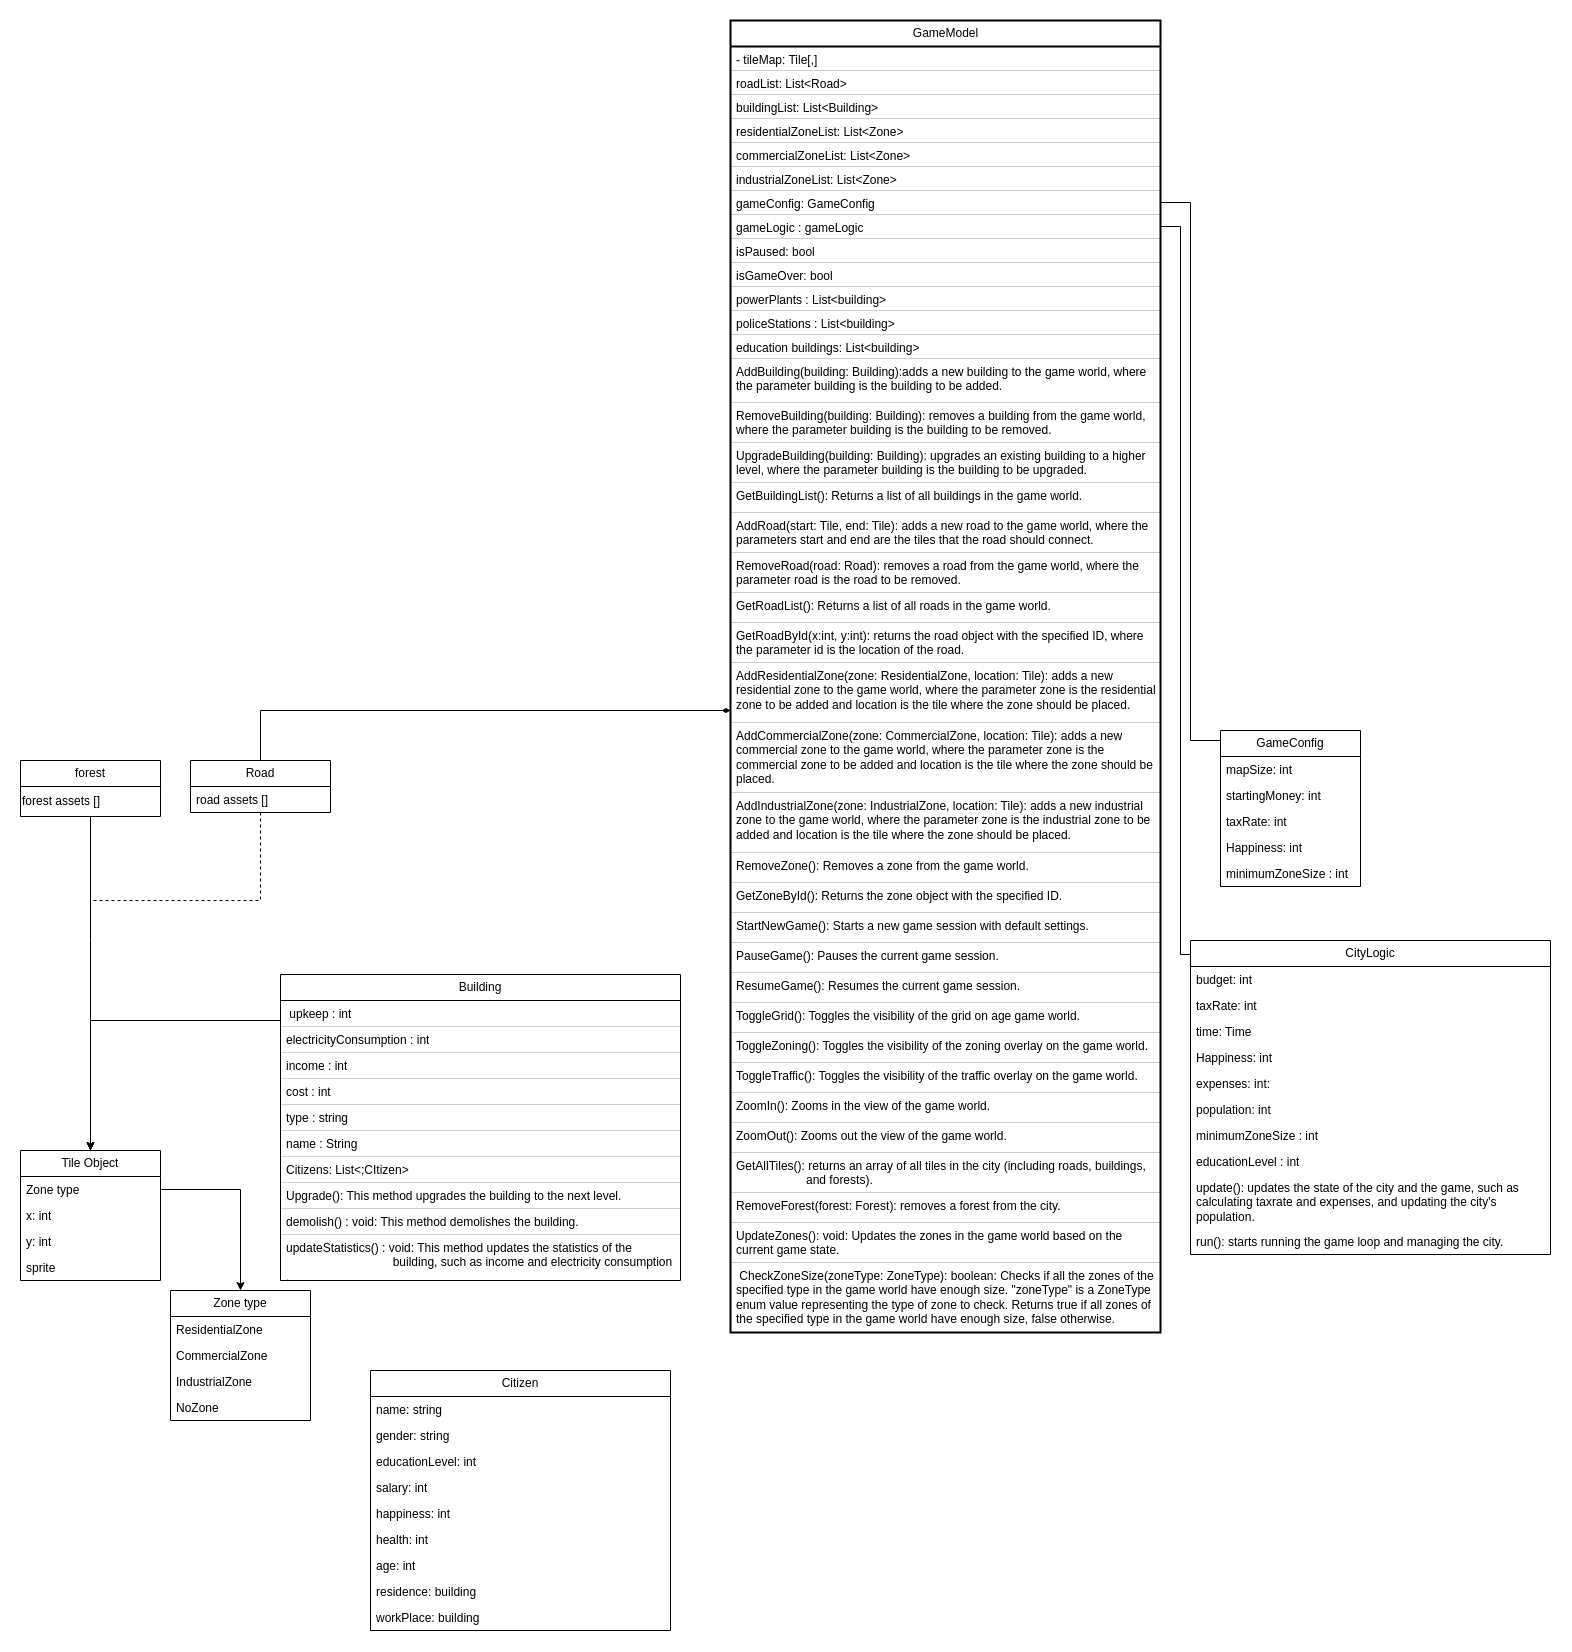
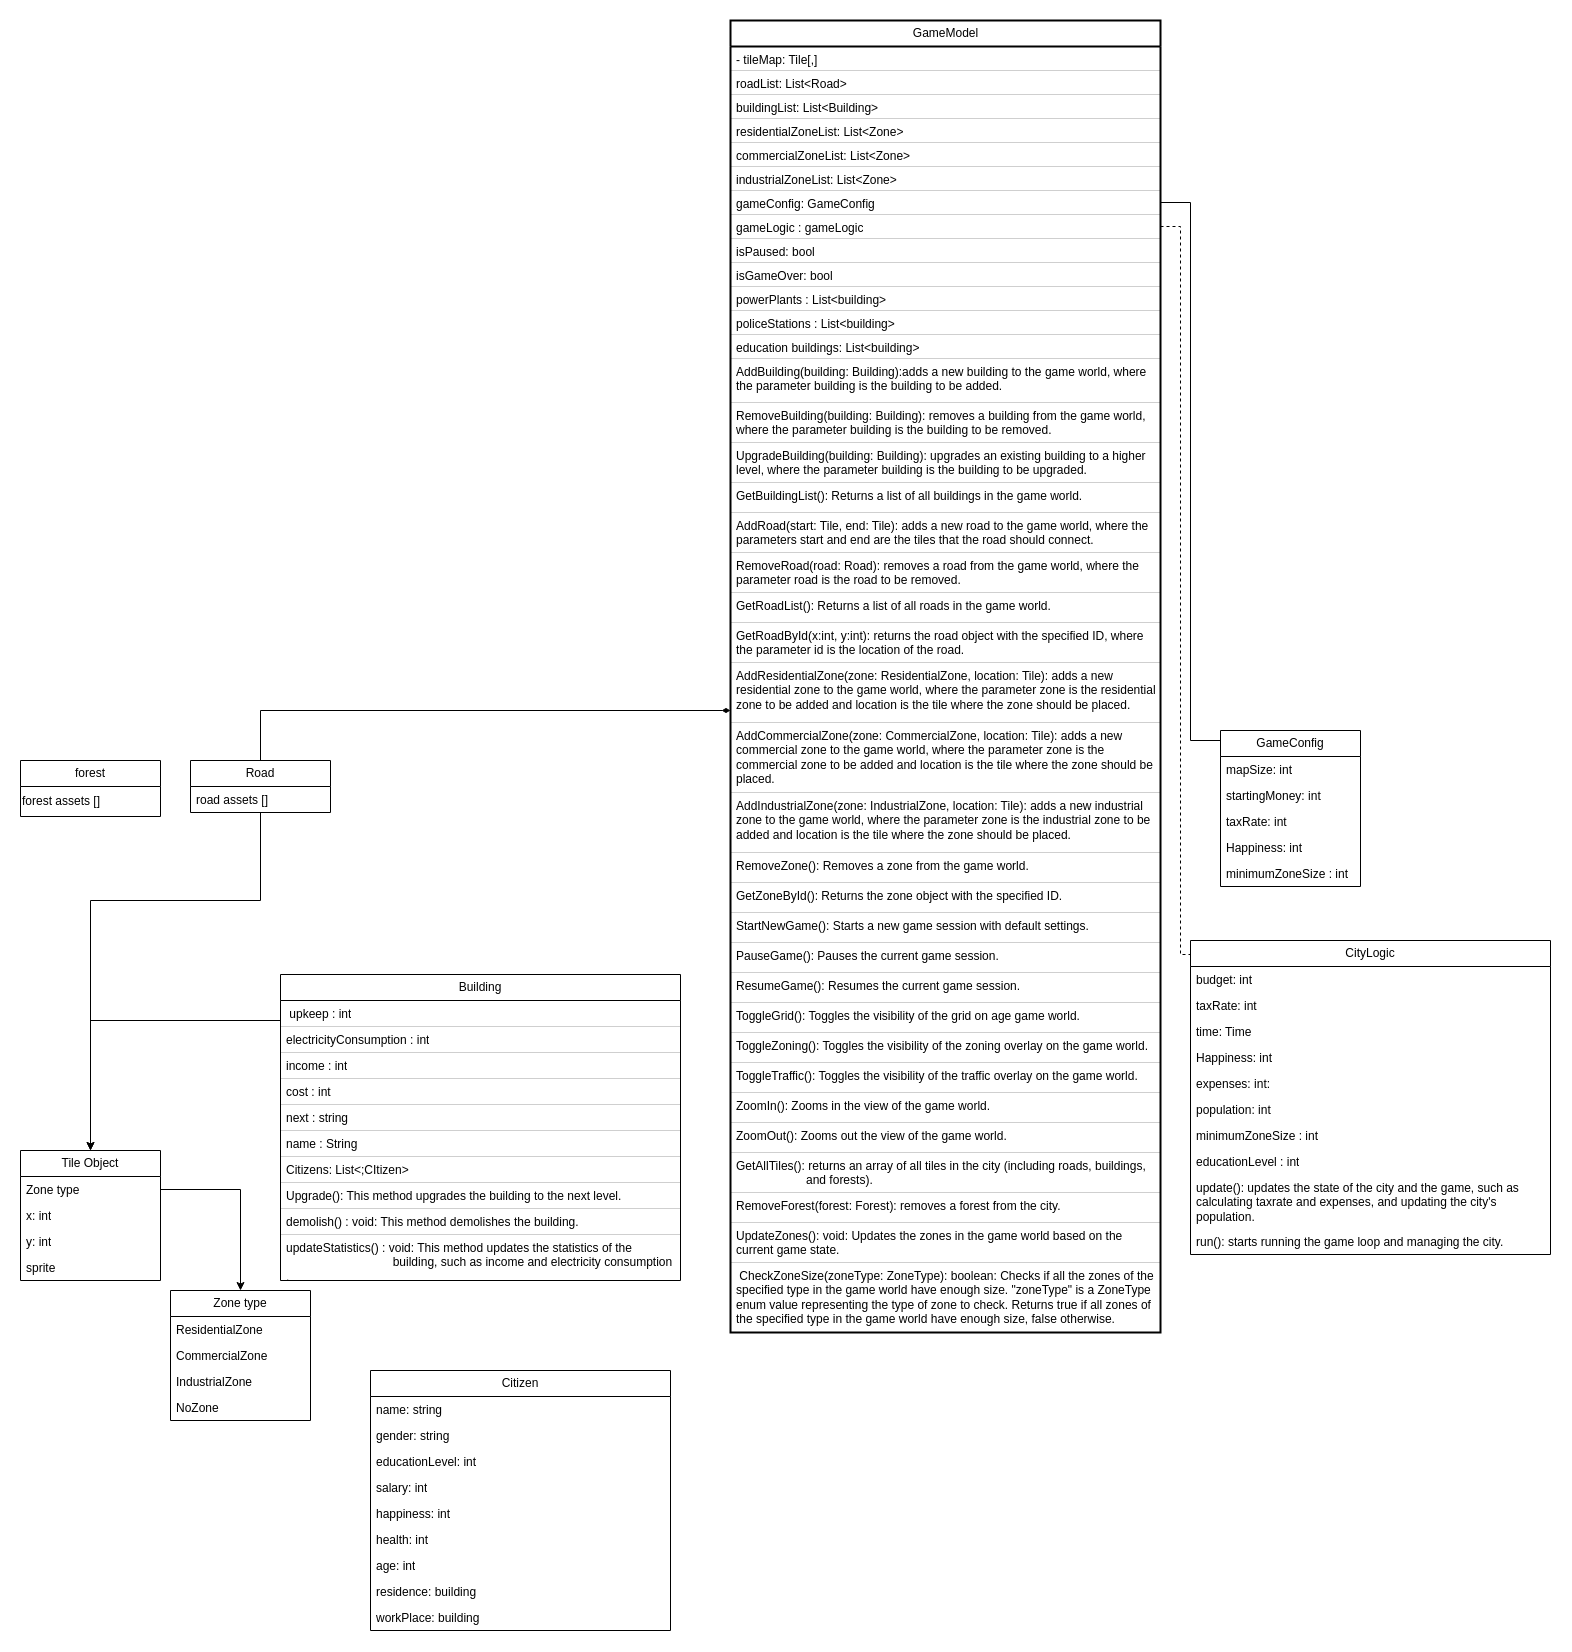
edge "gameLogic : gameLogic" -- "CityLogic": style solid -> dashed
edge "forest" -> "Tile Object": removed
edge "Road" -> "Tile Object": style dashed -> solid
node "type : string": label "type : string" -> "next : string"
